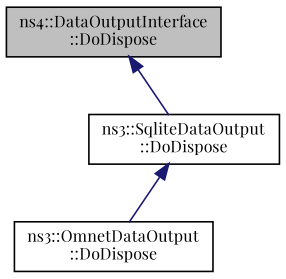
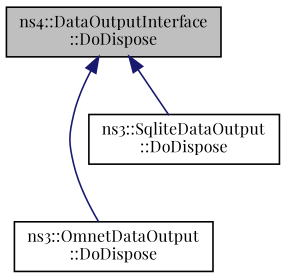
edge "ns3::OmnetDataOutput ::DoDispose" -> "ns3::SqliteDataOutput ::DoDispose": now "ns3::OmnetDataOutput ::DoDispose" -> "ns4::DataOutputInterface ::DoDispose"
